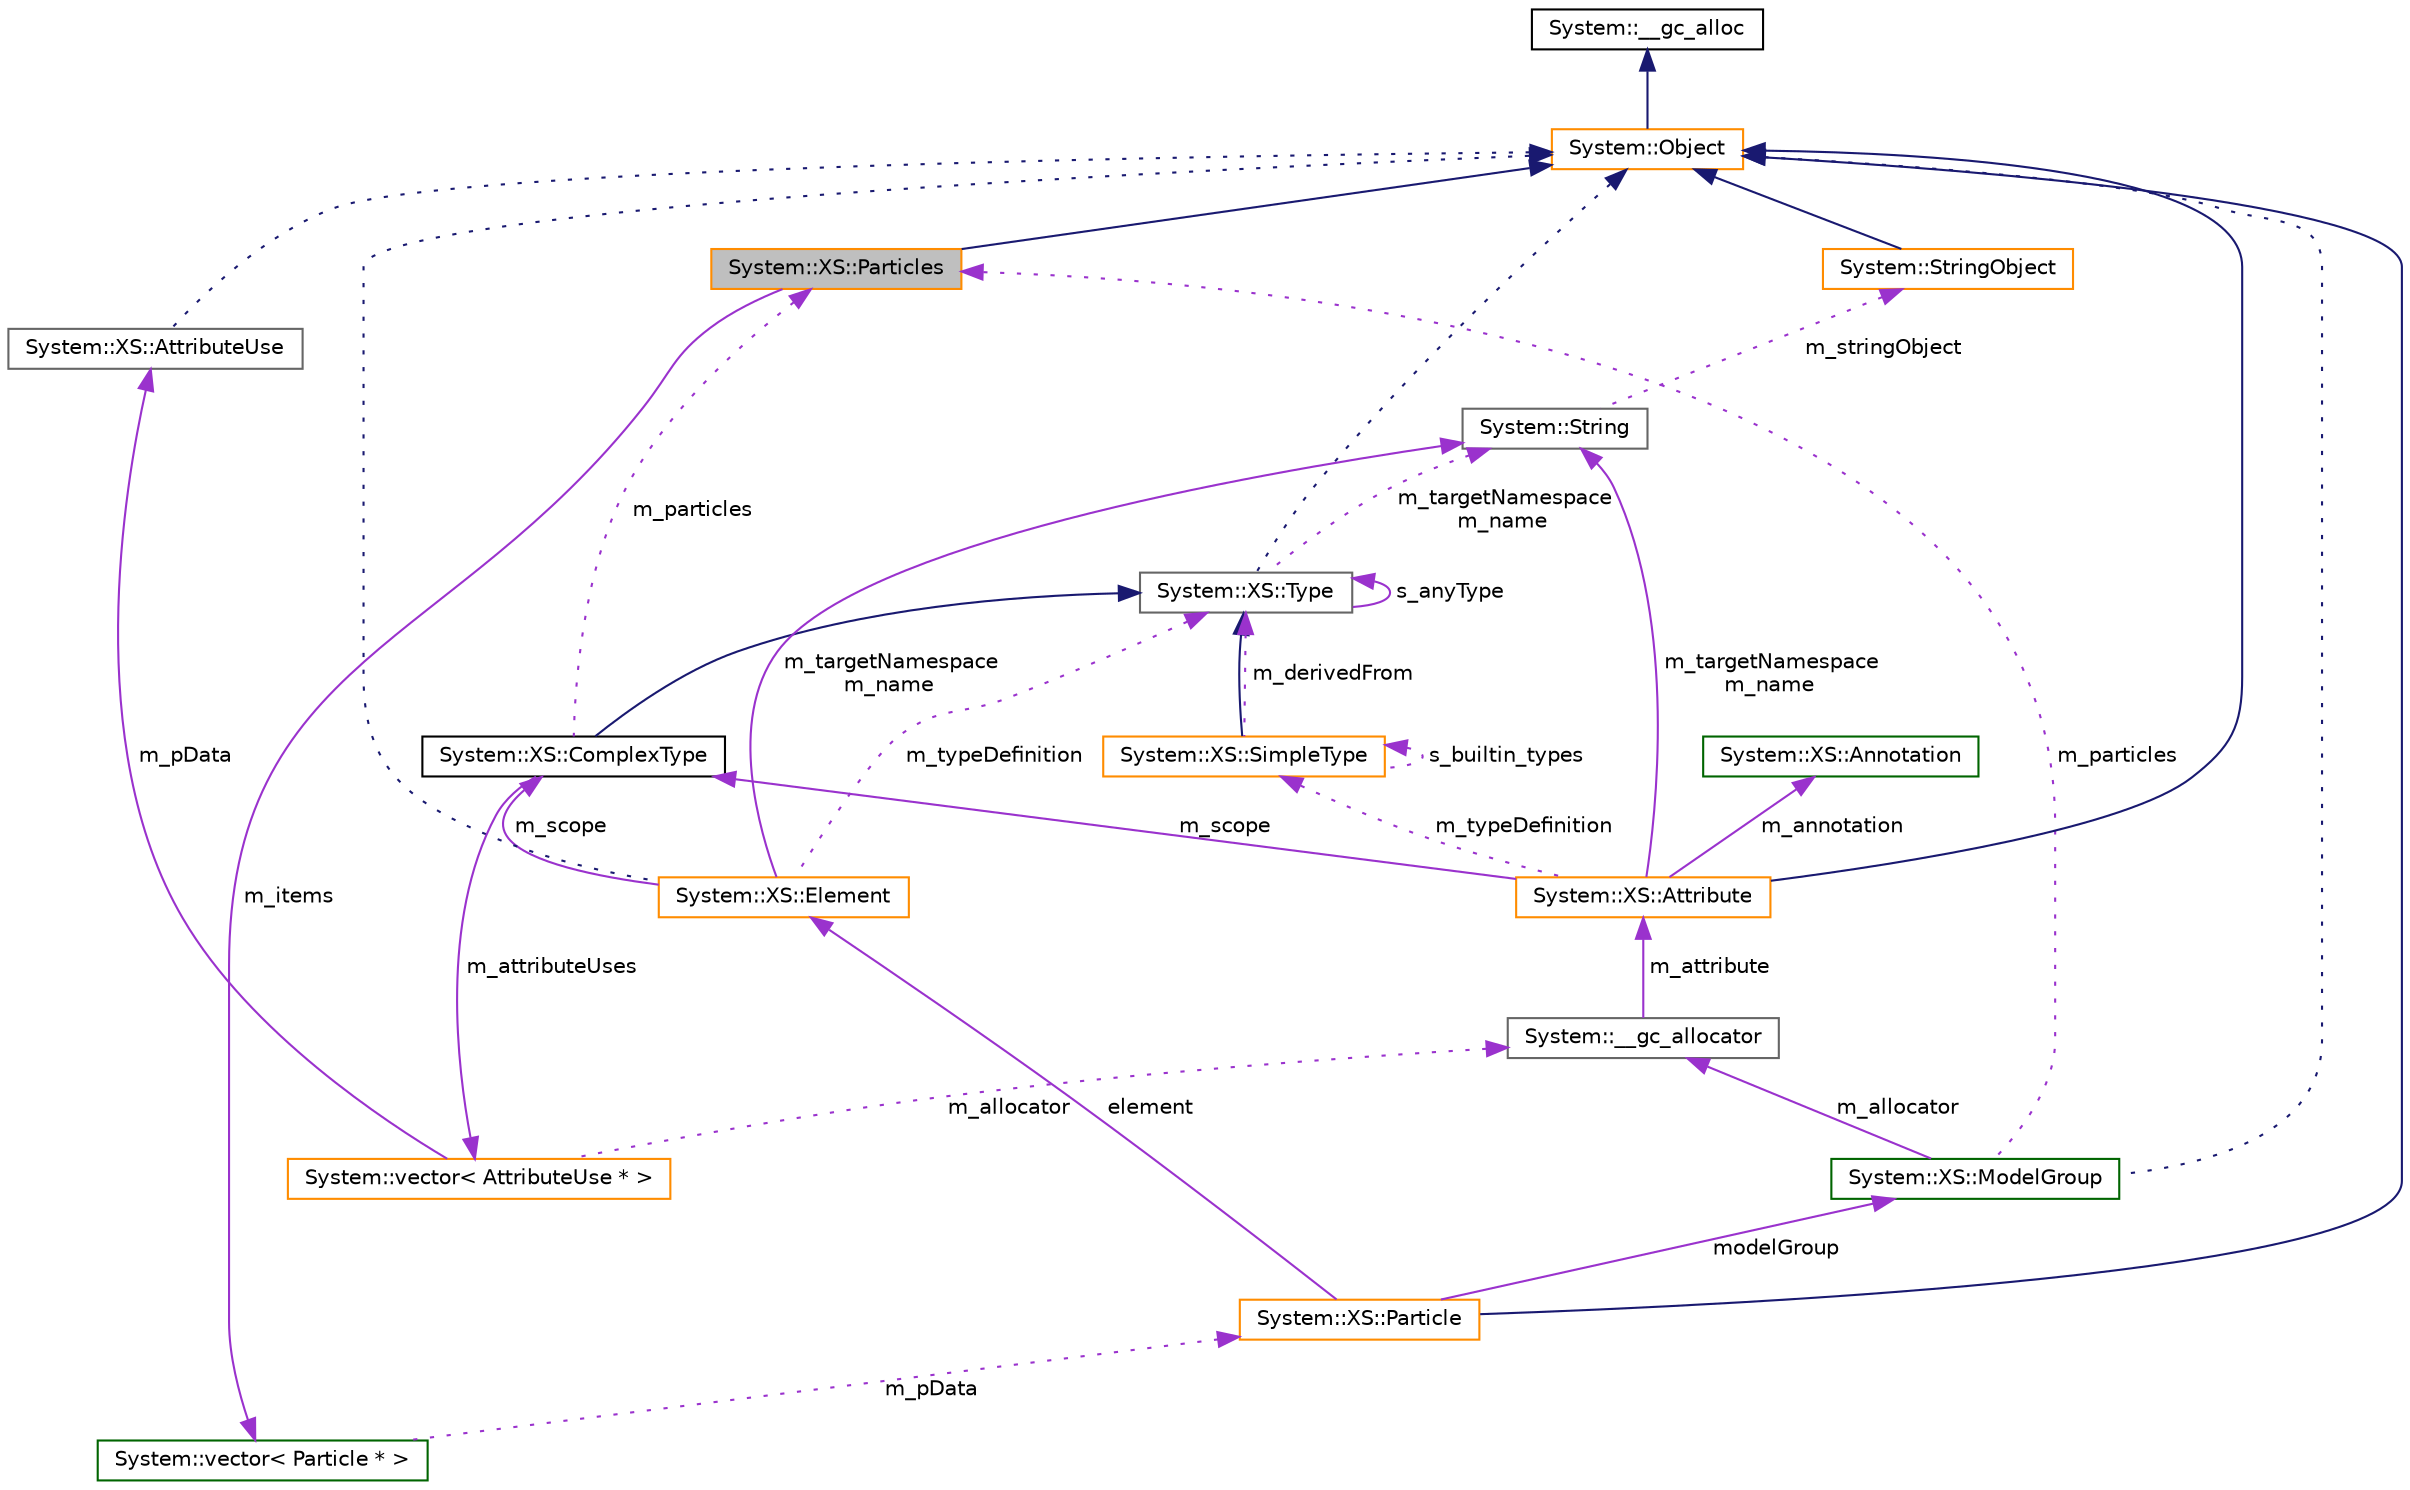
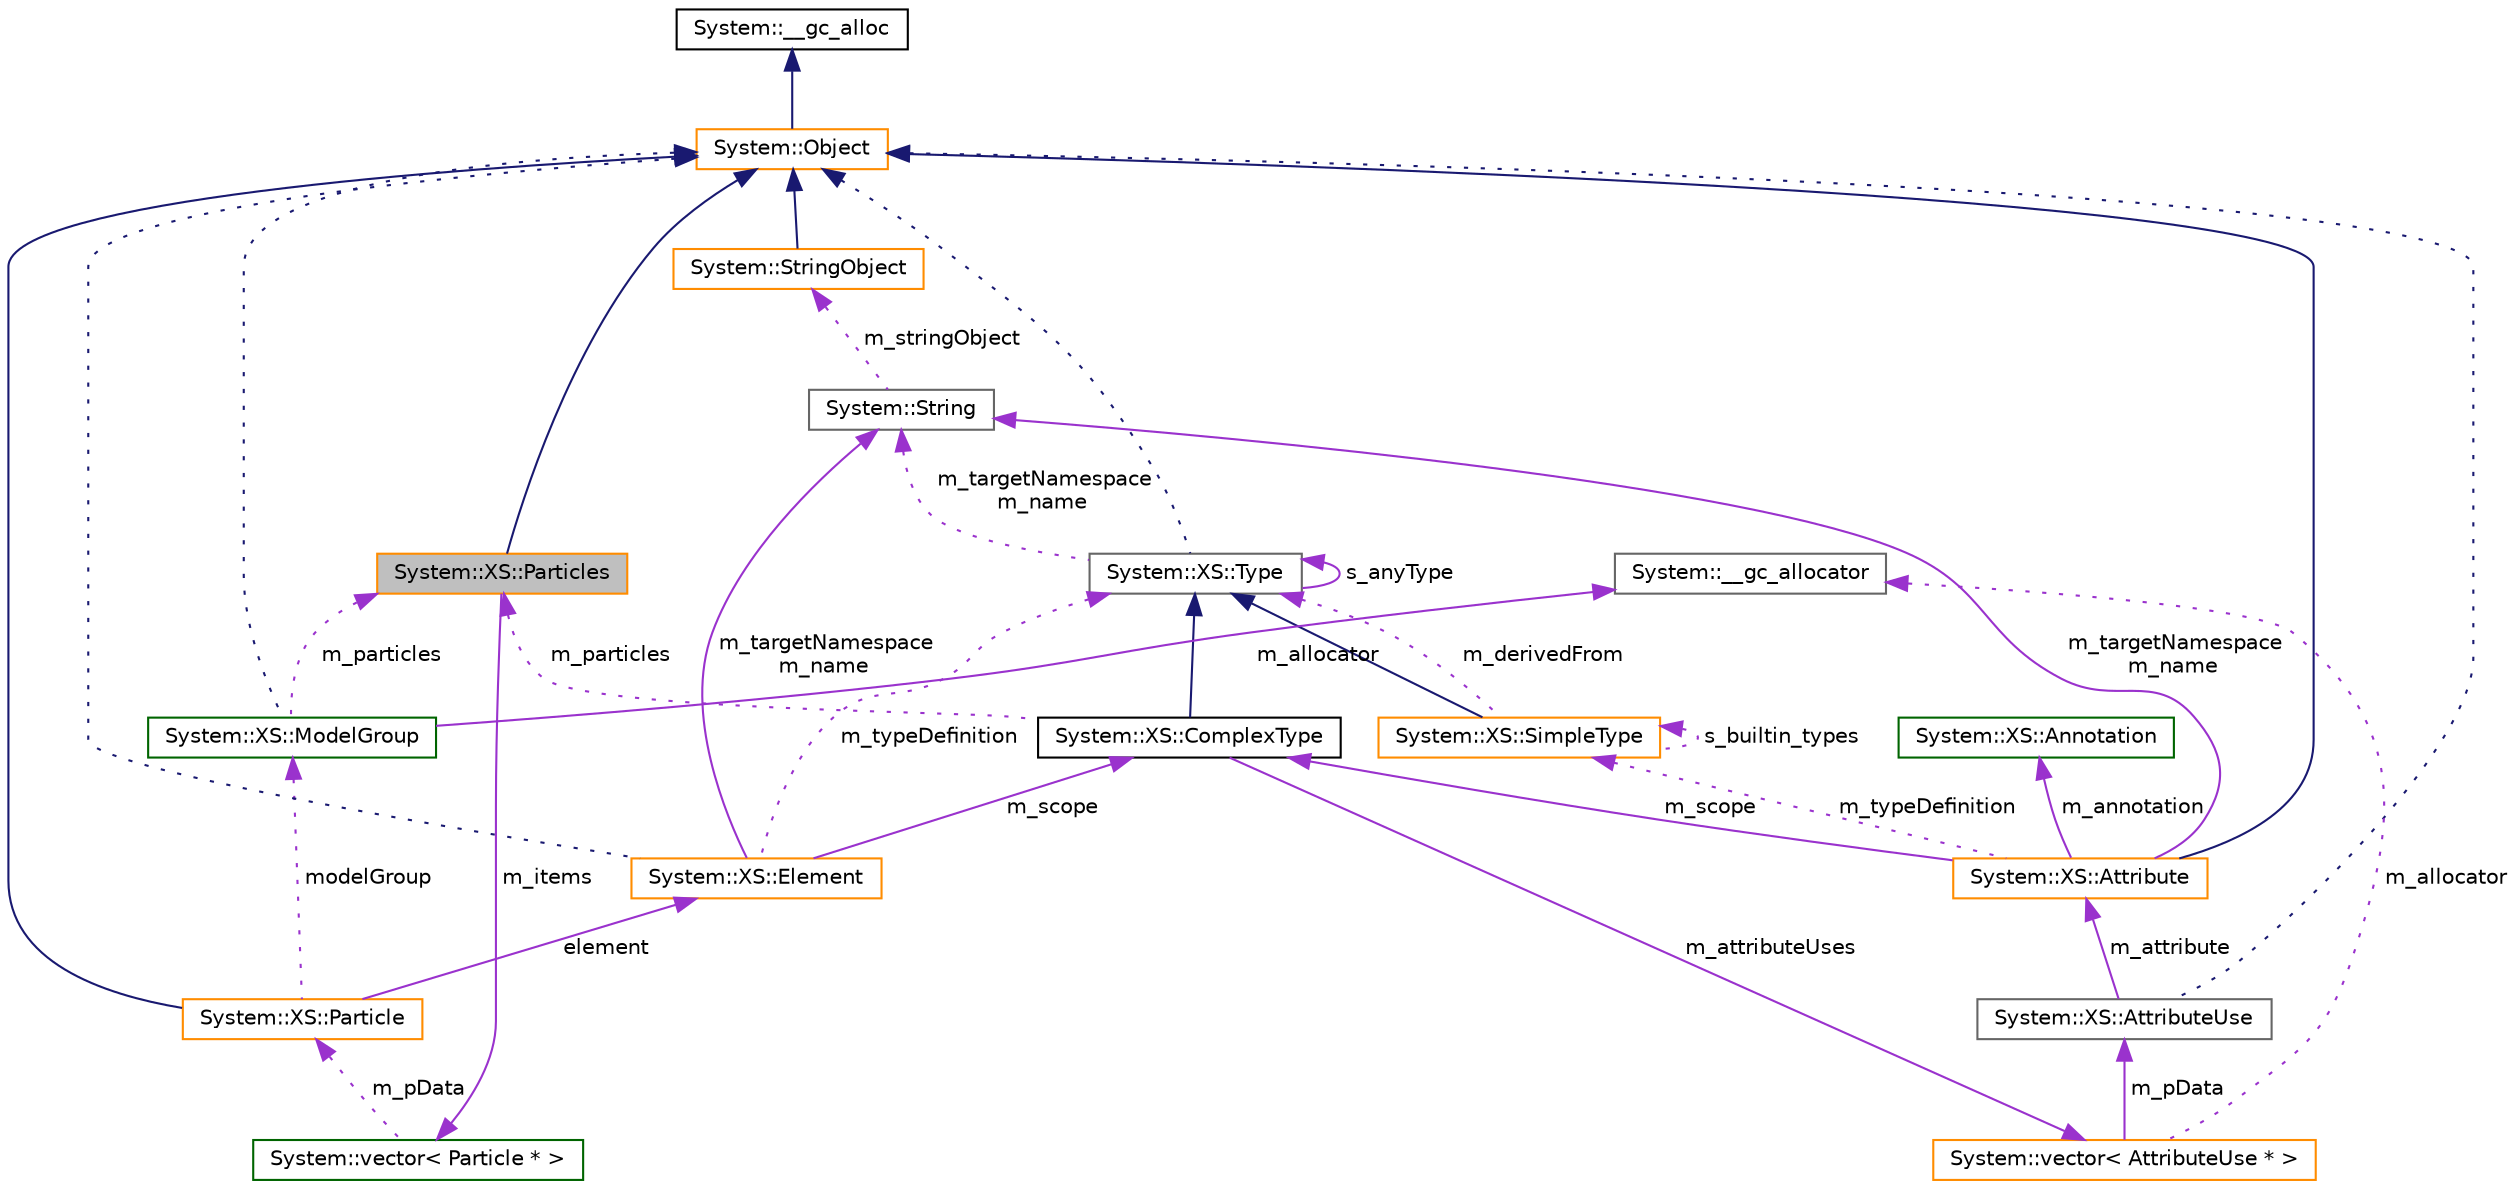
edge "System::__gc_allocator" -> "System::XS::Attribute": now "System::XS::AttributeUse" -> "System::XS::Attribute"
edge "System::XS::Particle" -> "System::XS::ModelGroup": style solid -> dotted
